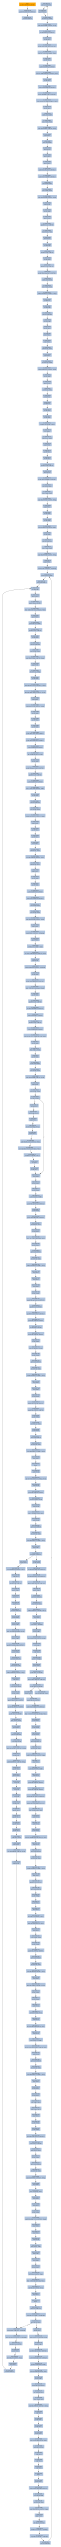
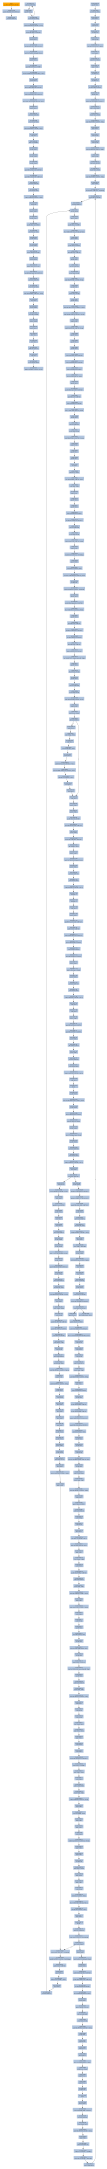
node "0x00409e0a pushl %ebx": removed
